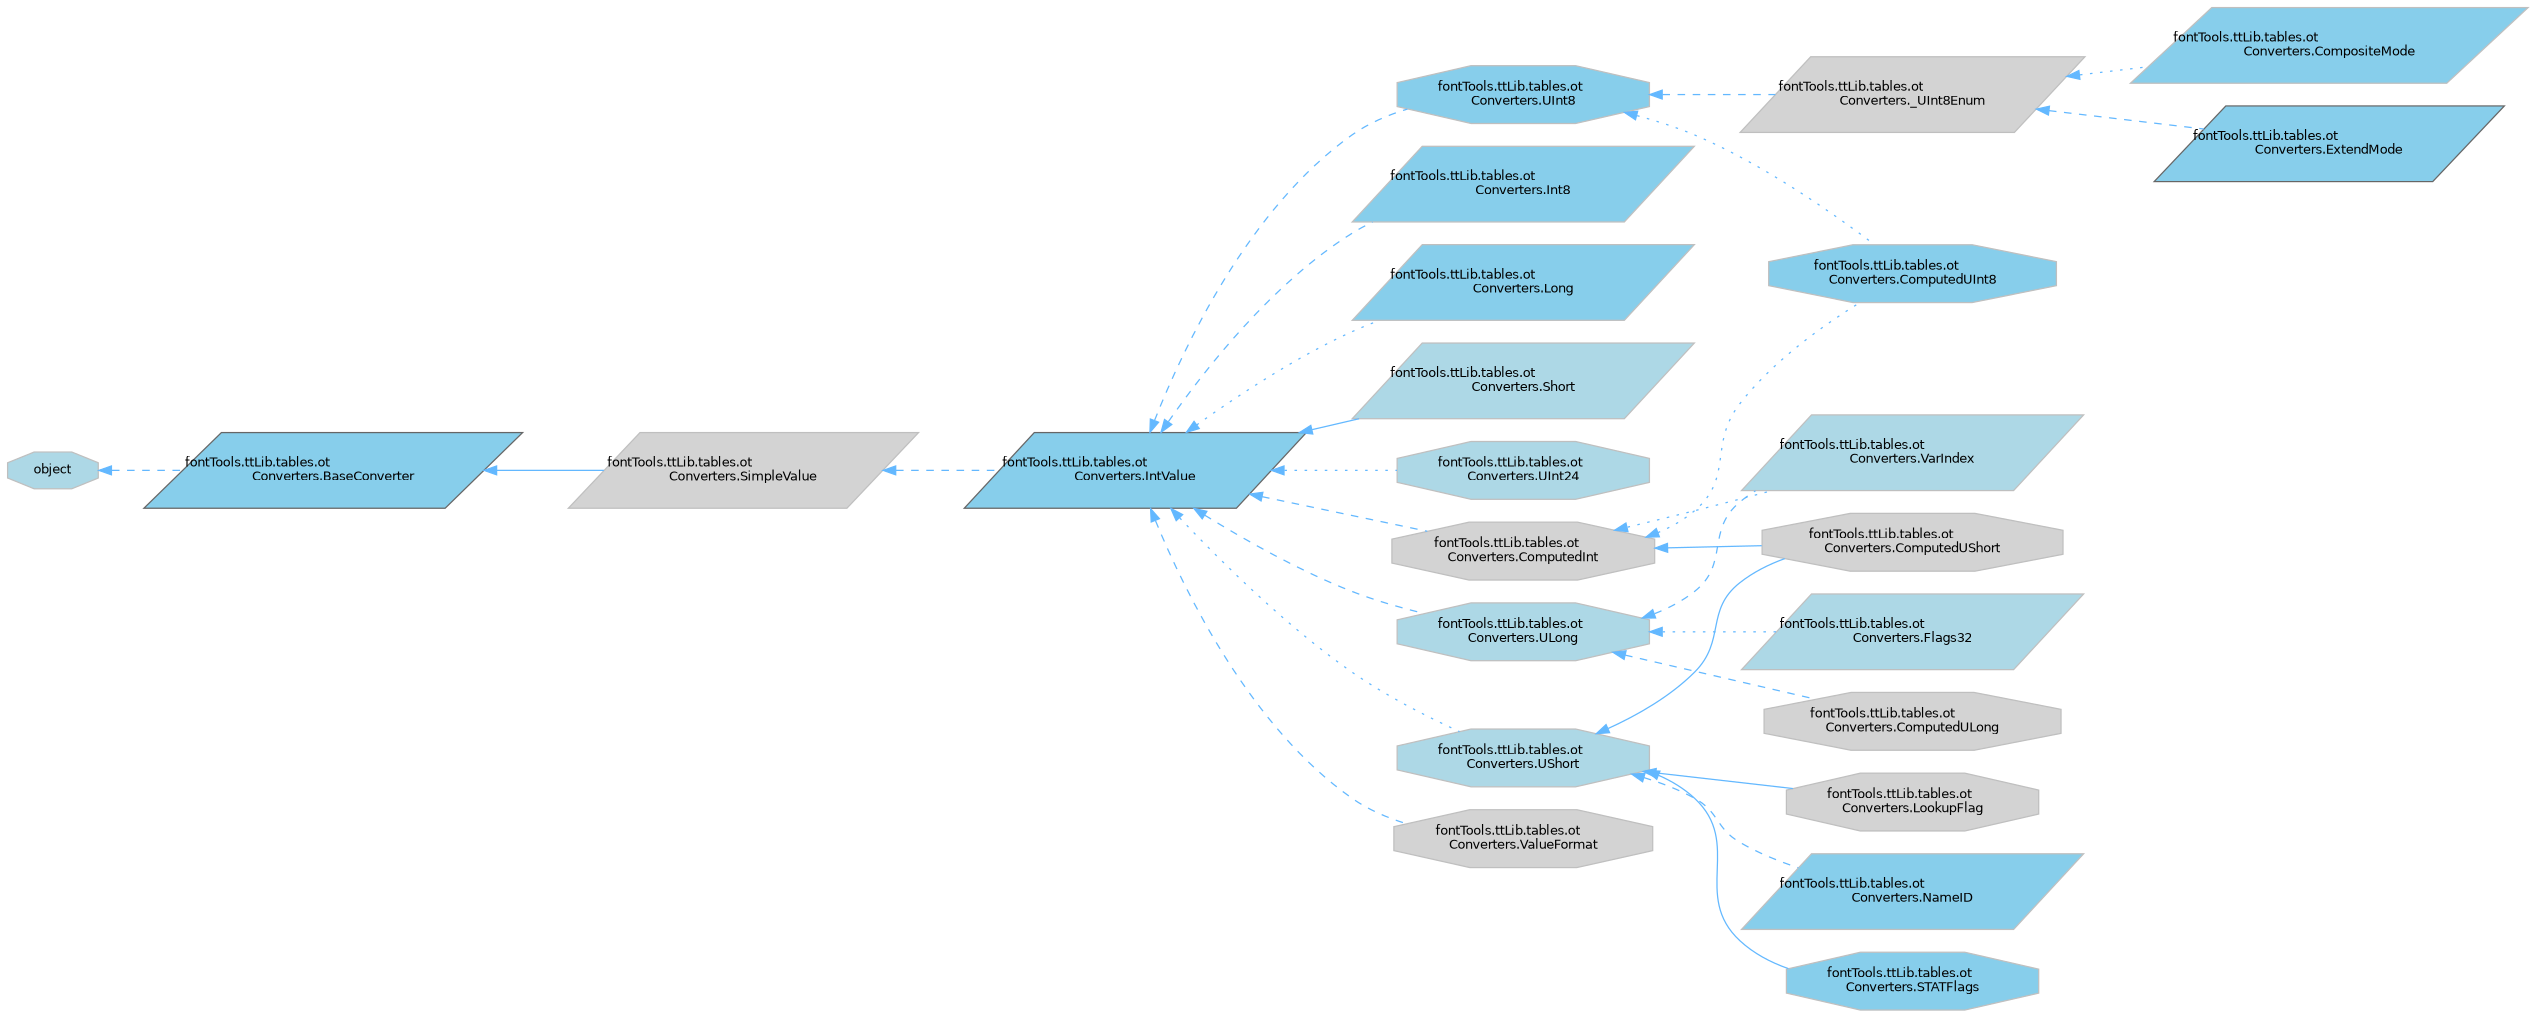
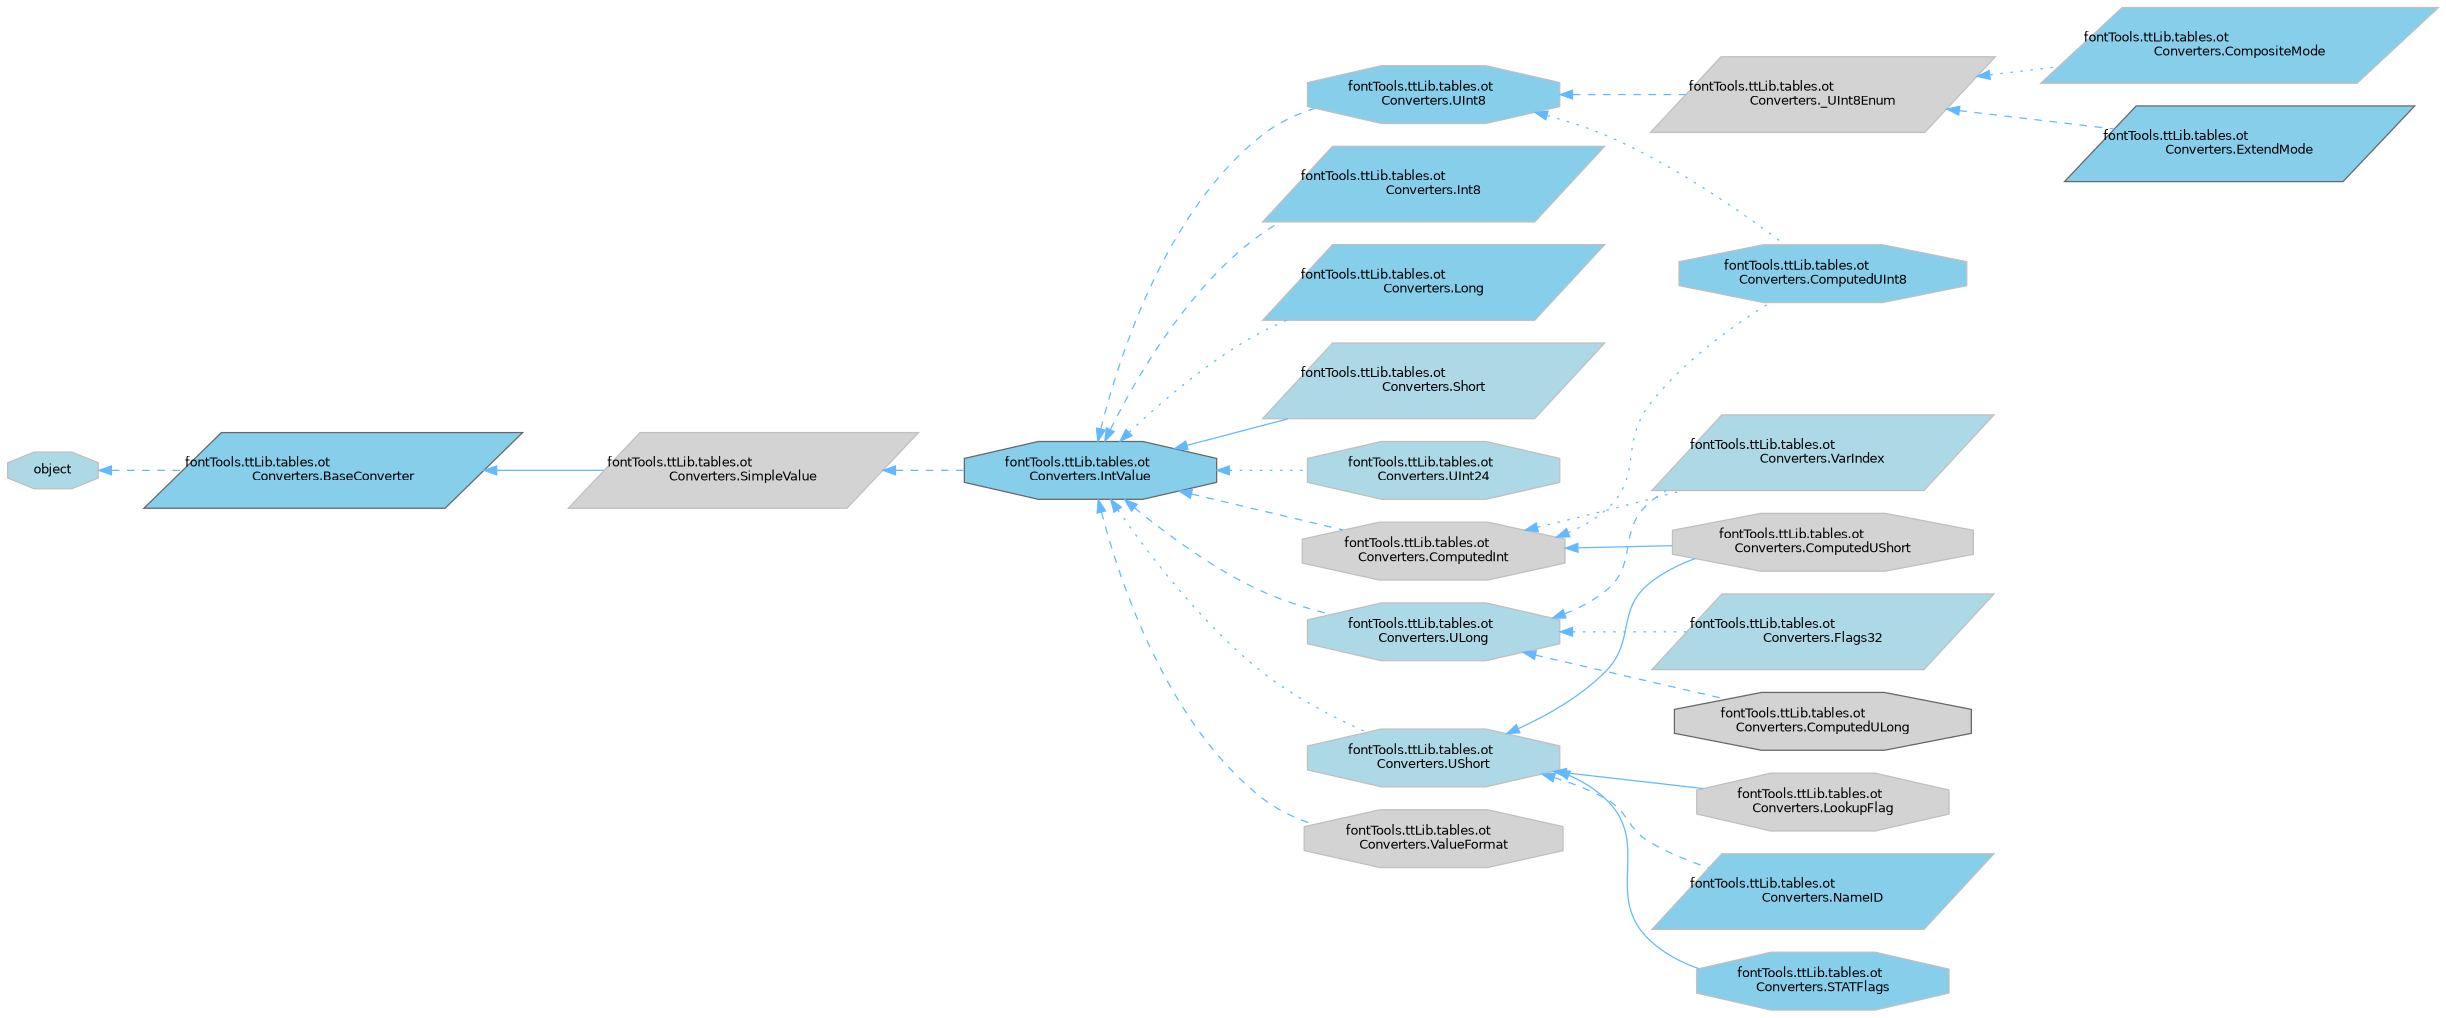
node "fontTools.ttLib.tables.ot Converters.IntValue": shape parallelogram -> octagon
node "fontTools.ttLib.tables.ot Converters.ComputedULong": color grey75 -> gray40
